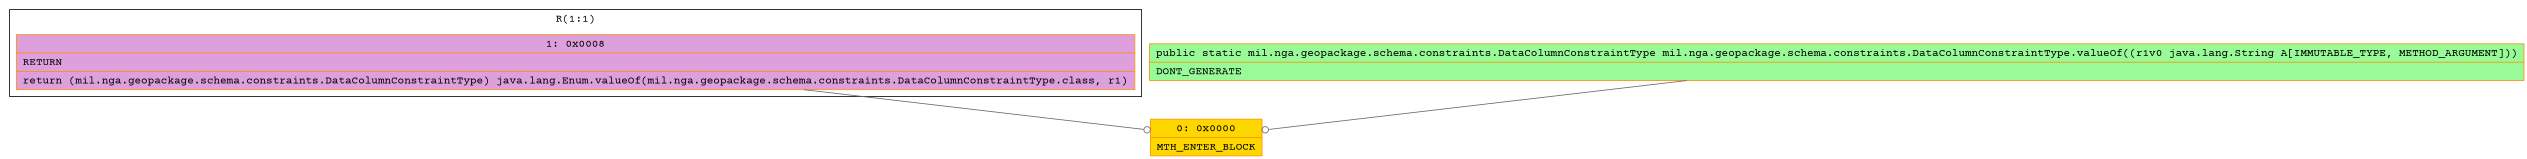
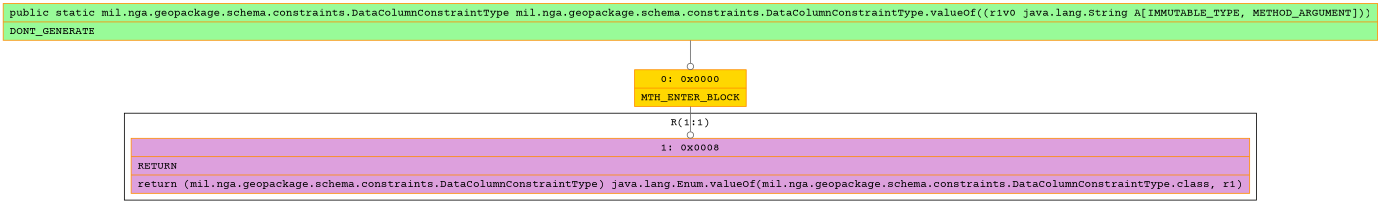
edge "1: 0x0008" -> "0: 0x0000": reversed
